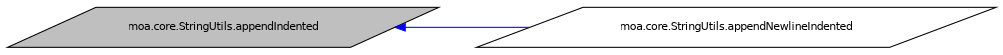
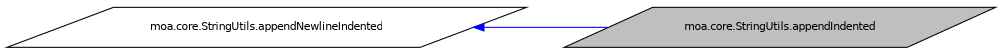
edge "moa.core.StringUtils.appendNewlineIndented" -> "moa.core.StringUtils.appendIndented": reversed
